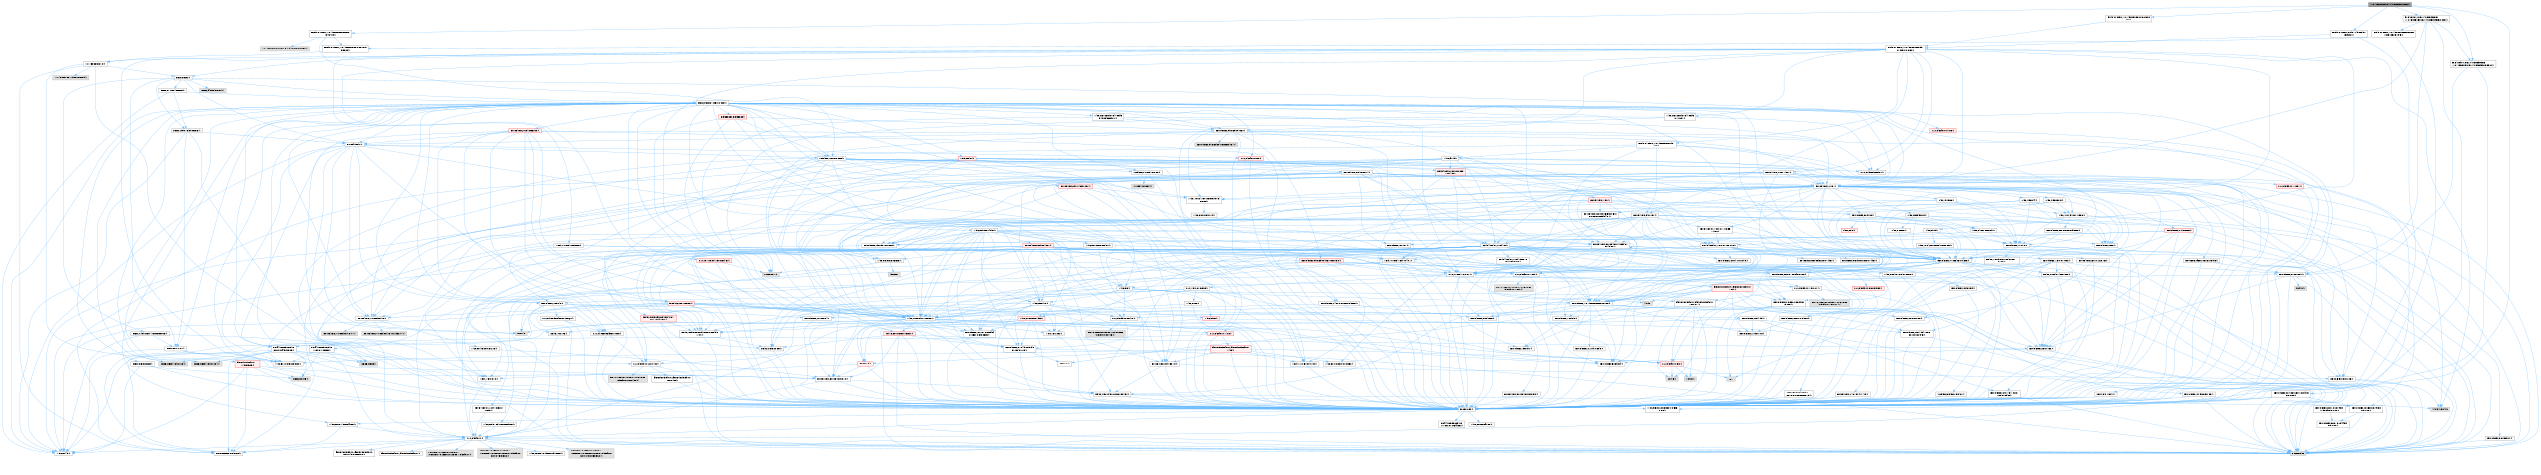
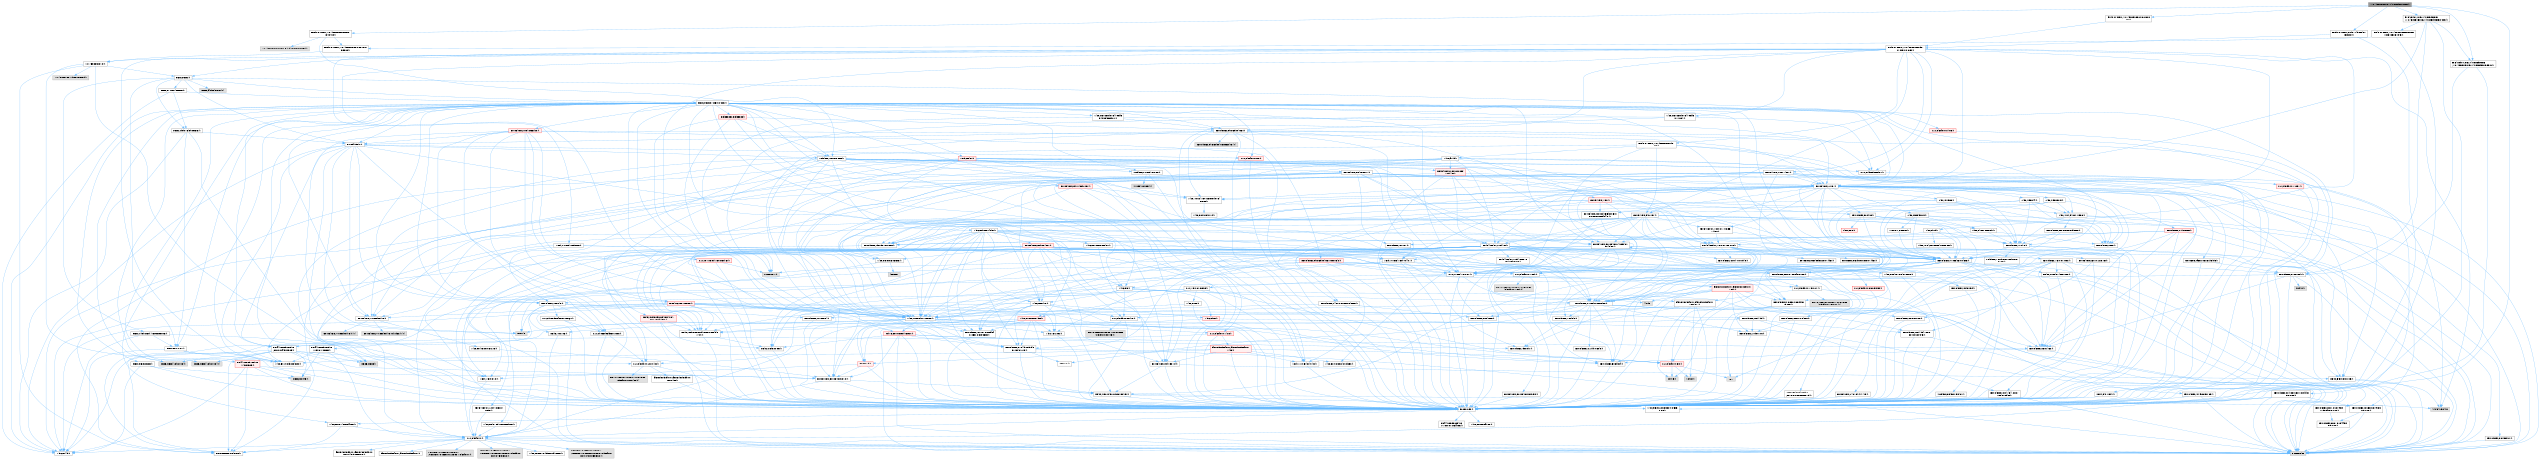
node "Algo/Rotate.h": label "Algo/Rotate.h" -> "Memory/Rotate.h"
node "Traits/MemberFunctionPtr Outer.h": label "Traits/MemberFunctionPtr Outer.h" -> "UObject/MemberFunctionPtr Outer.h"
node "Templates/MovieSceneSequence.h": label "Templates/MovieSceneSequence.h" -> "Templates/UnrealTypeTraits.h"
edge "String/FormatStringSan.h" -> "Templates/Identity.h": added
node "GenericPlatform /MiscTrace.h": label "GenericPlatform /MiscTrace.h" -> "ProfilingDebugging /MiscTrace.h"
